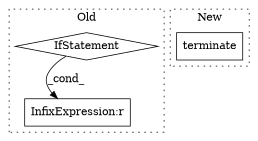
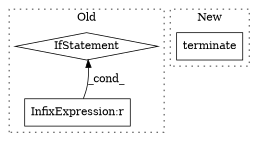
edge "IfStatement" -> "InfixExpression:r": reversed
